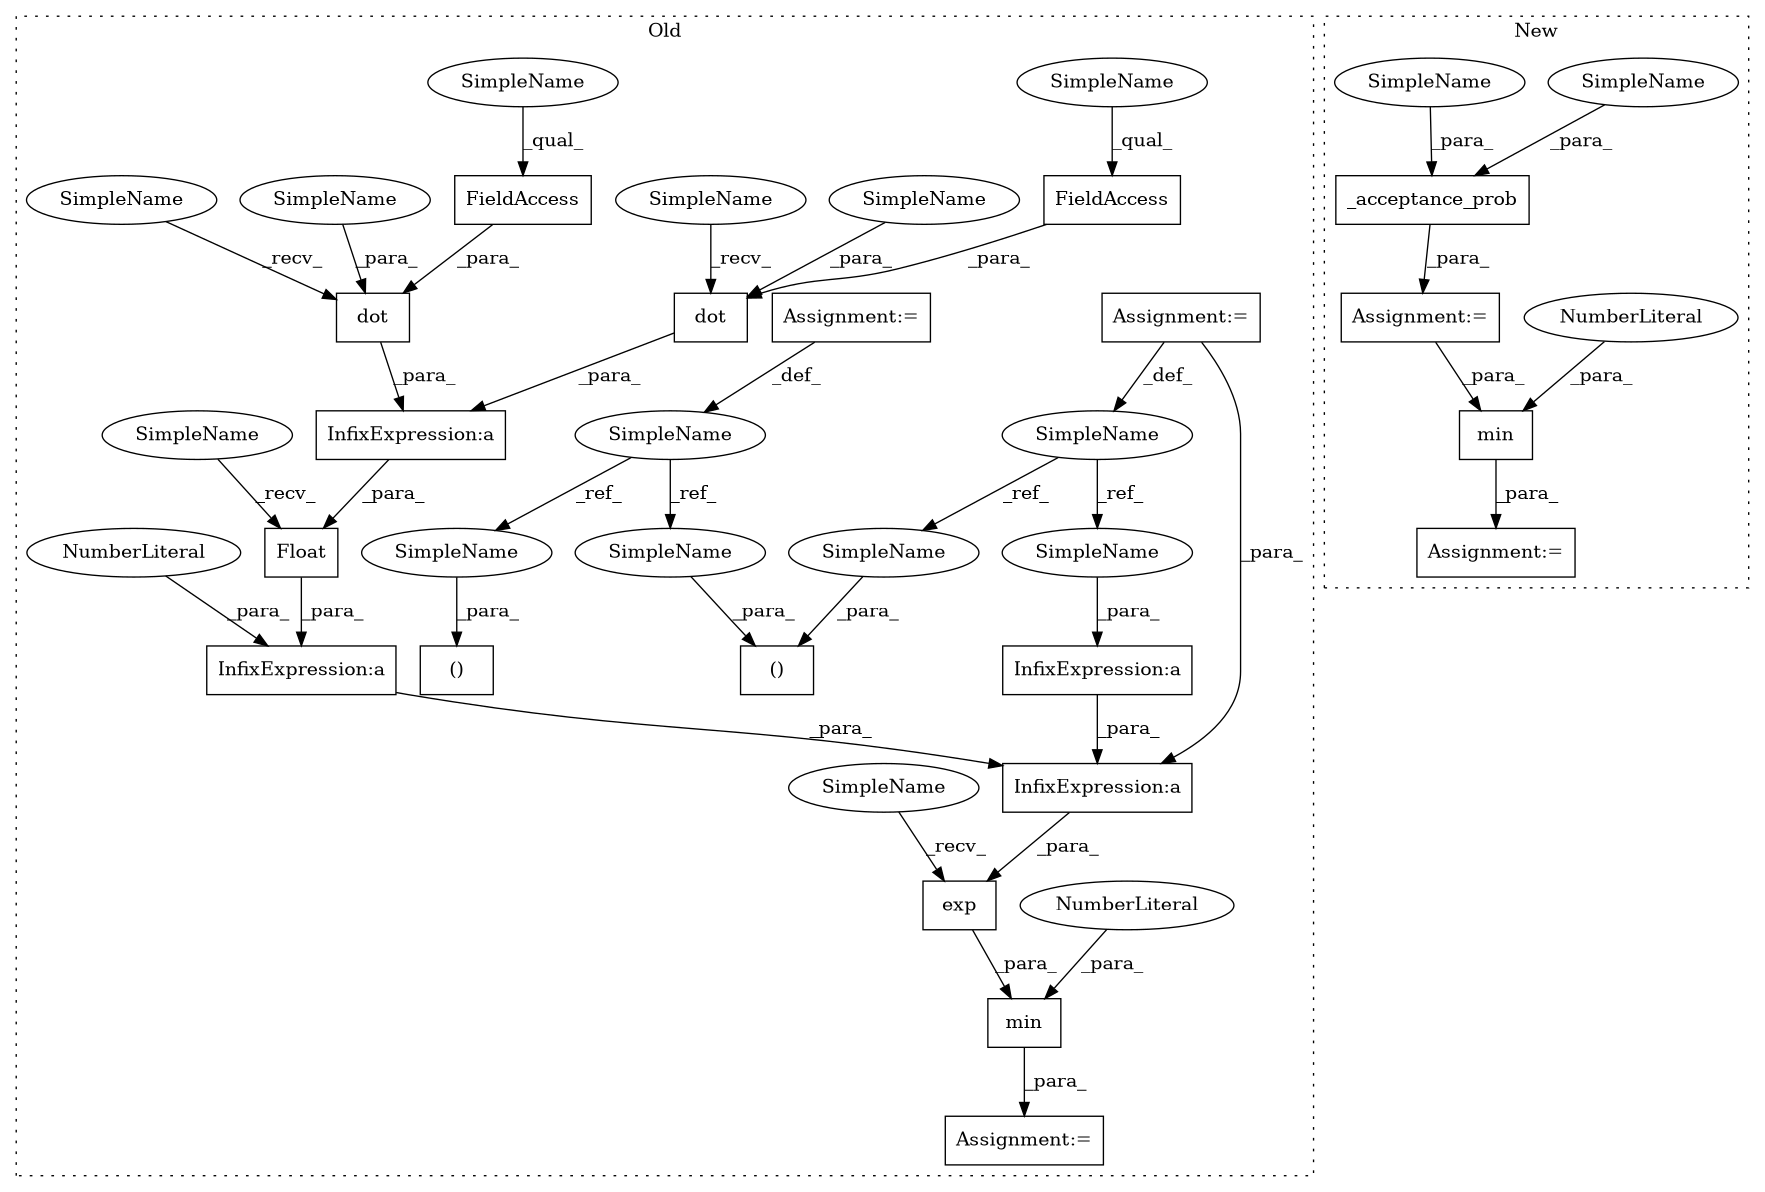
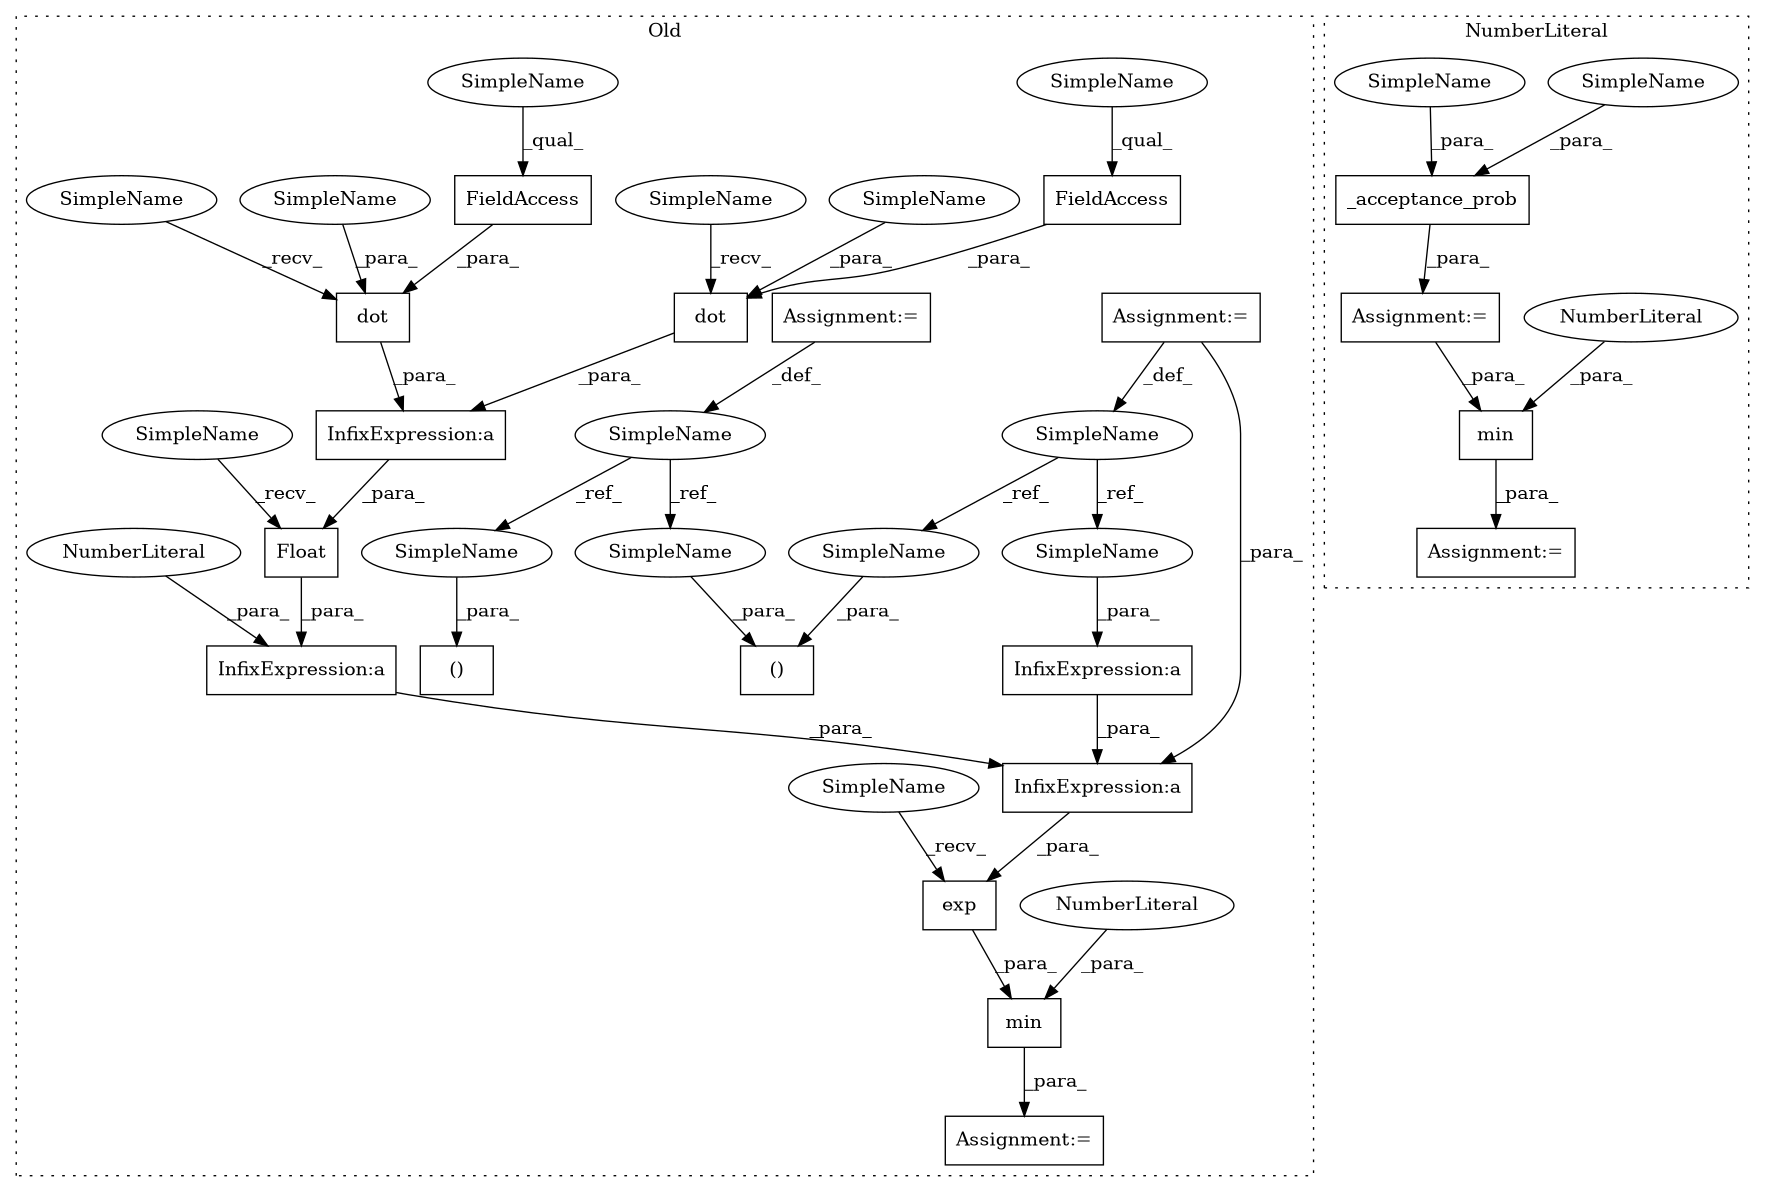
cluster "New": label "New" -> "NumberLiteral"
